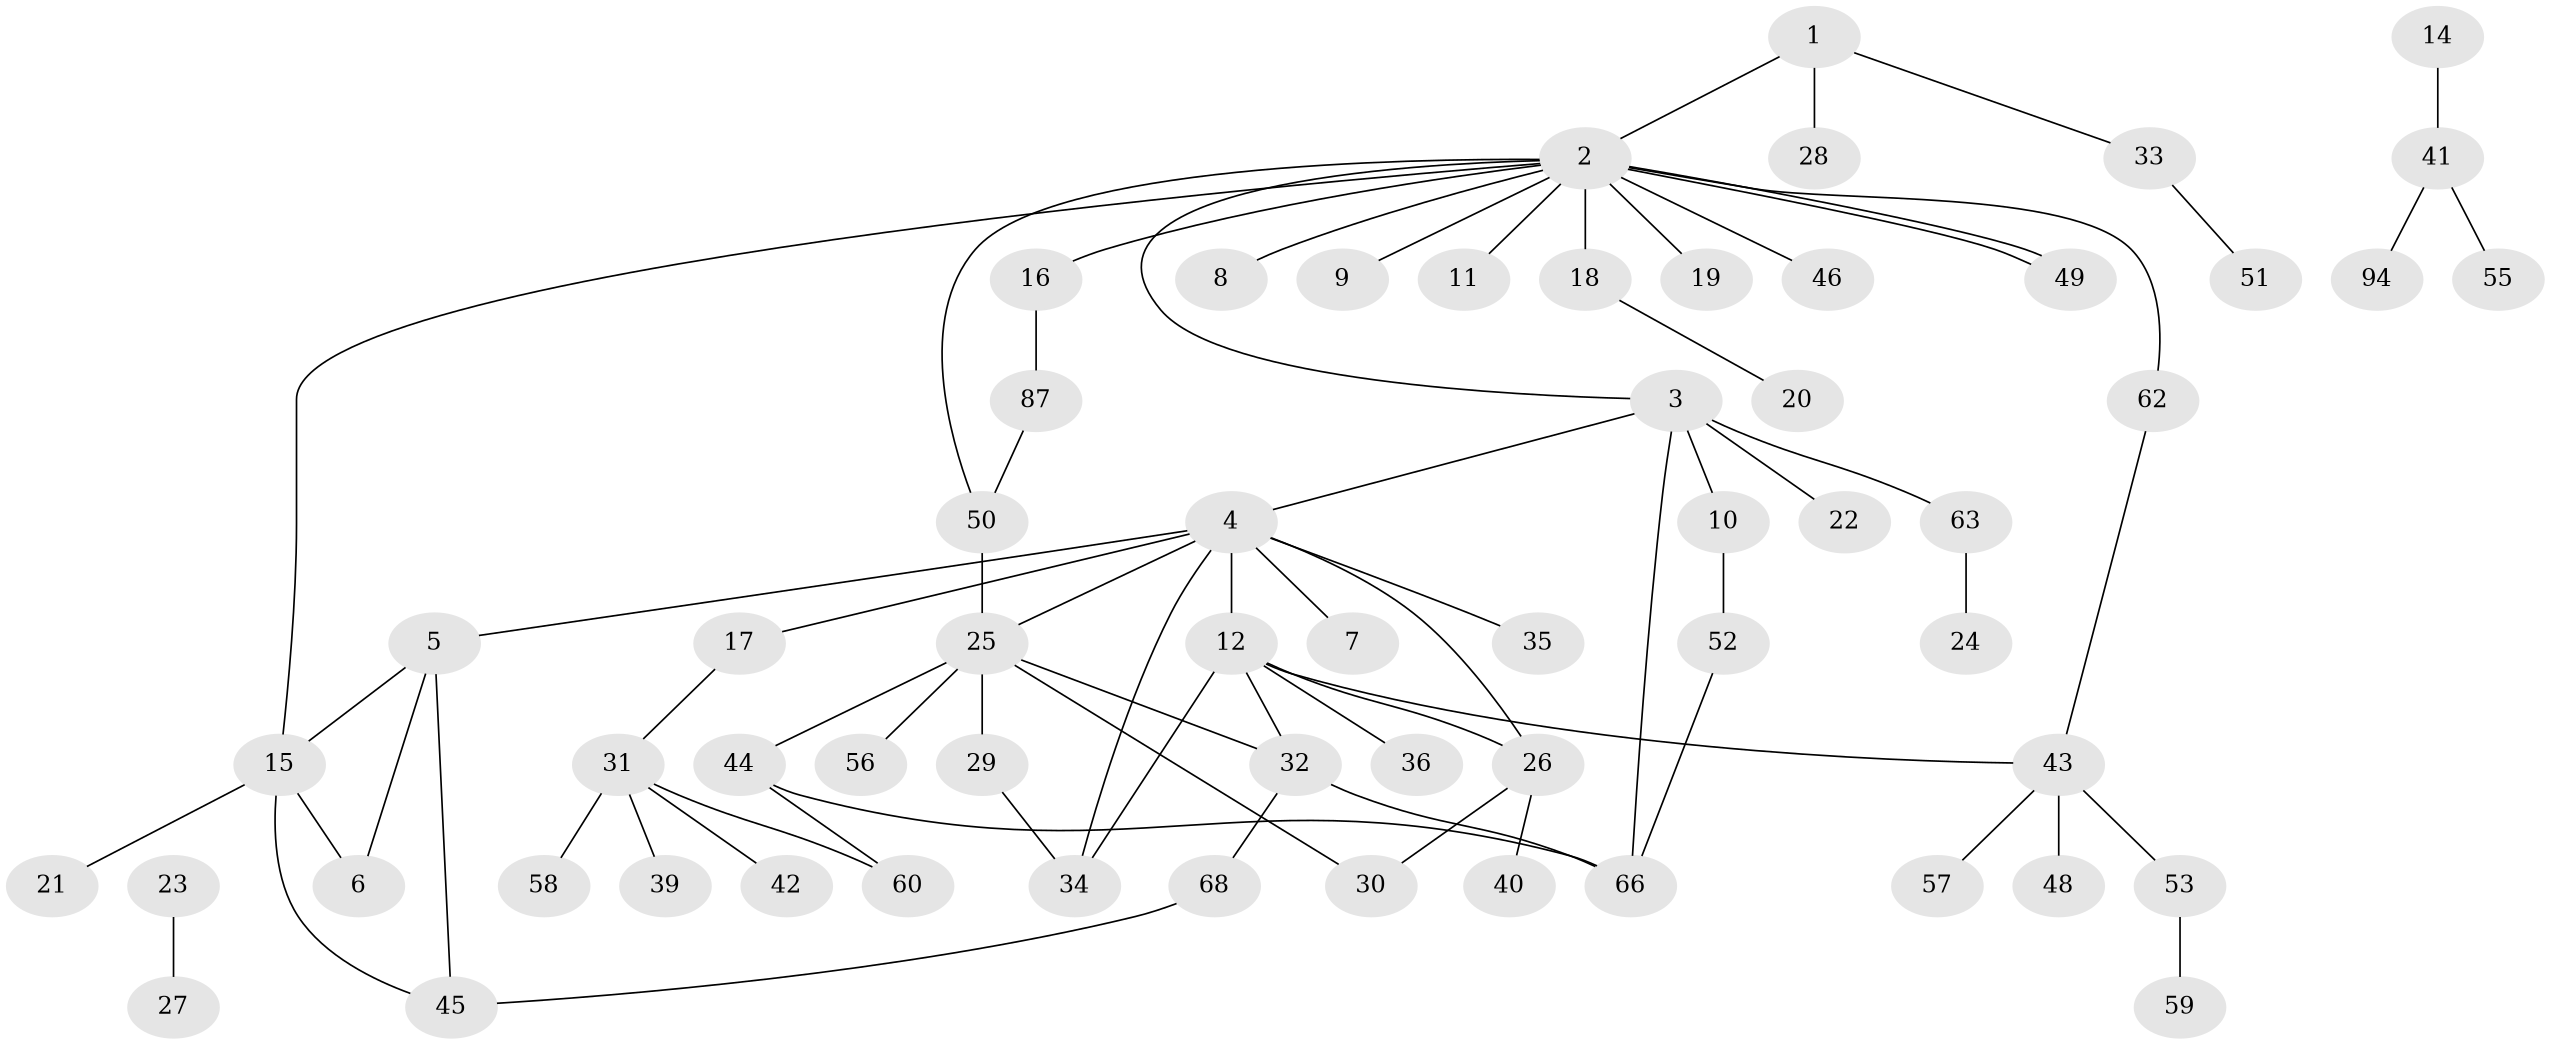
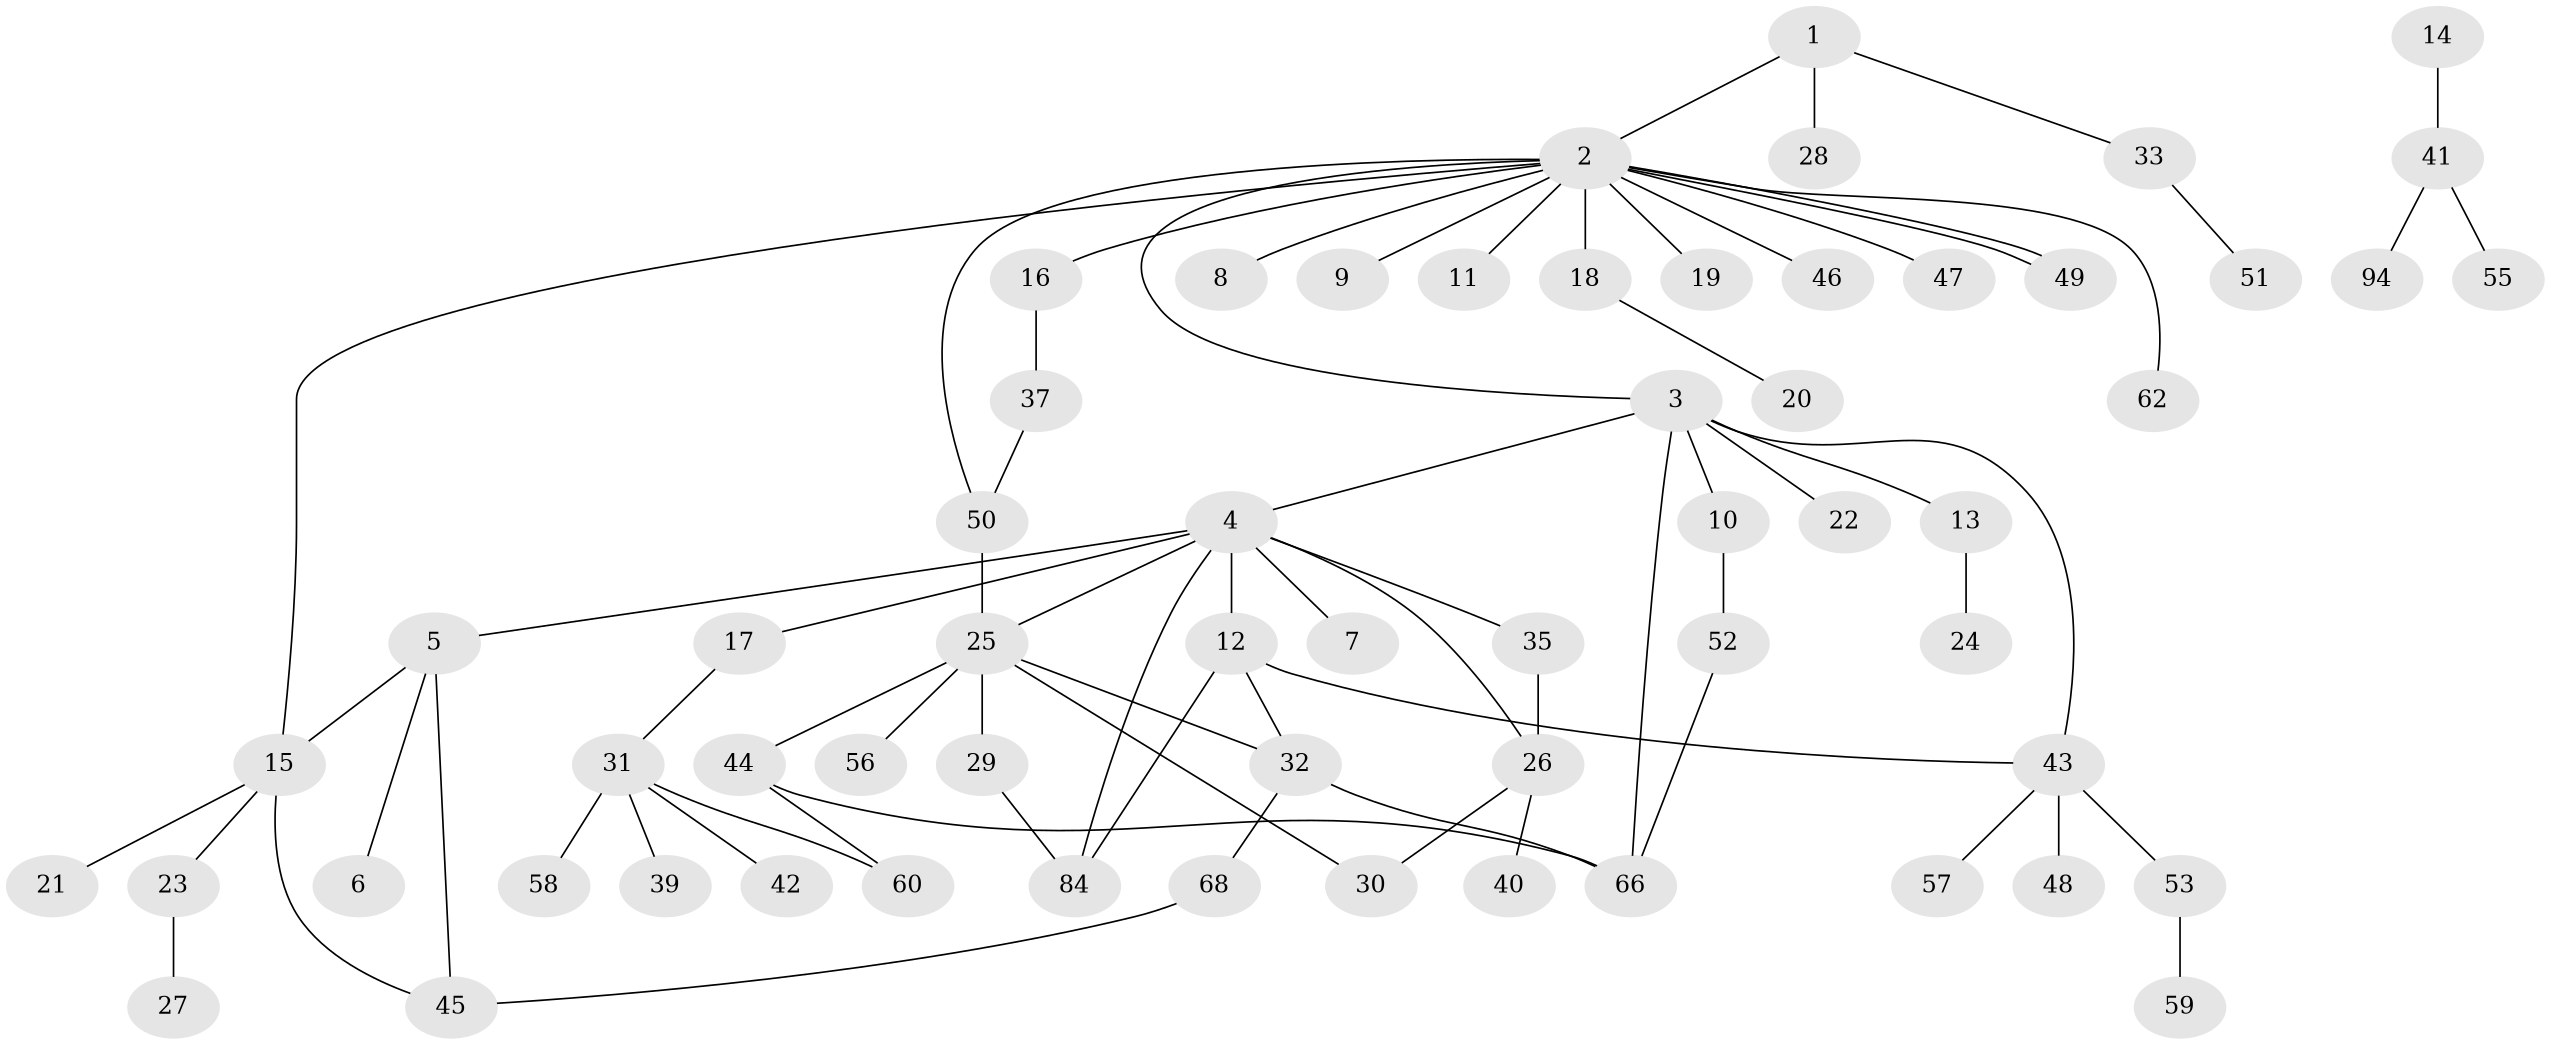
node "47": added
node "87": label "87" -> "37"
node "63": label "63" -> "13"
edge "62" -- "43": now "3" -- "43"
edge "12" -- "26": now "35" -- "26"
node "36": removed
edge "15" -- "6": now "15" -- "23"
node "34": label "34" -> "84"
